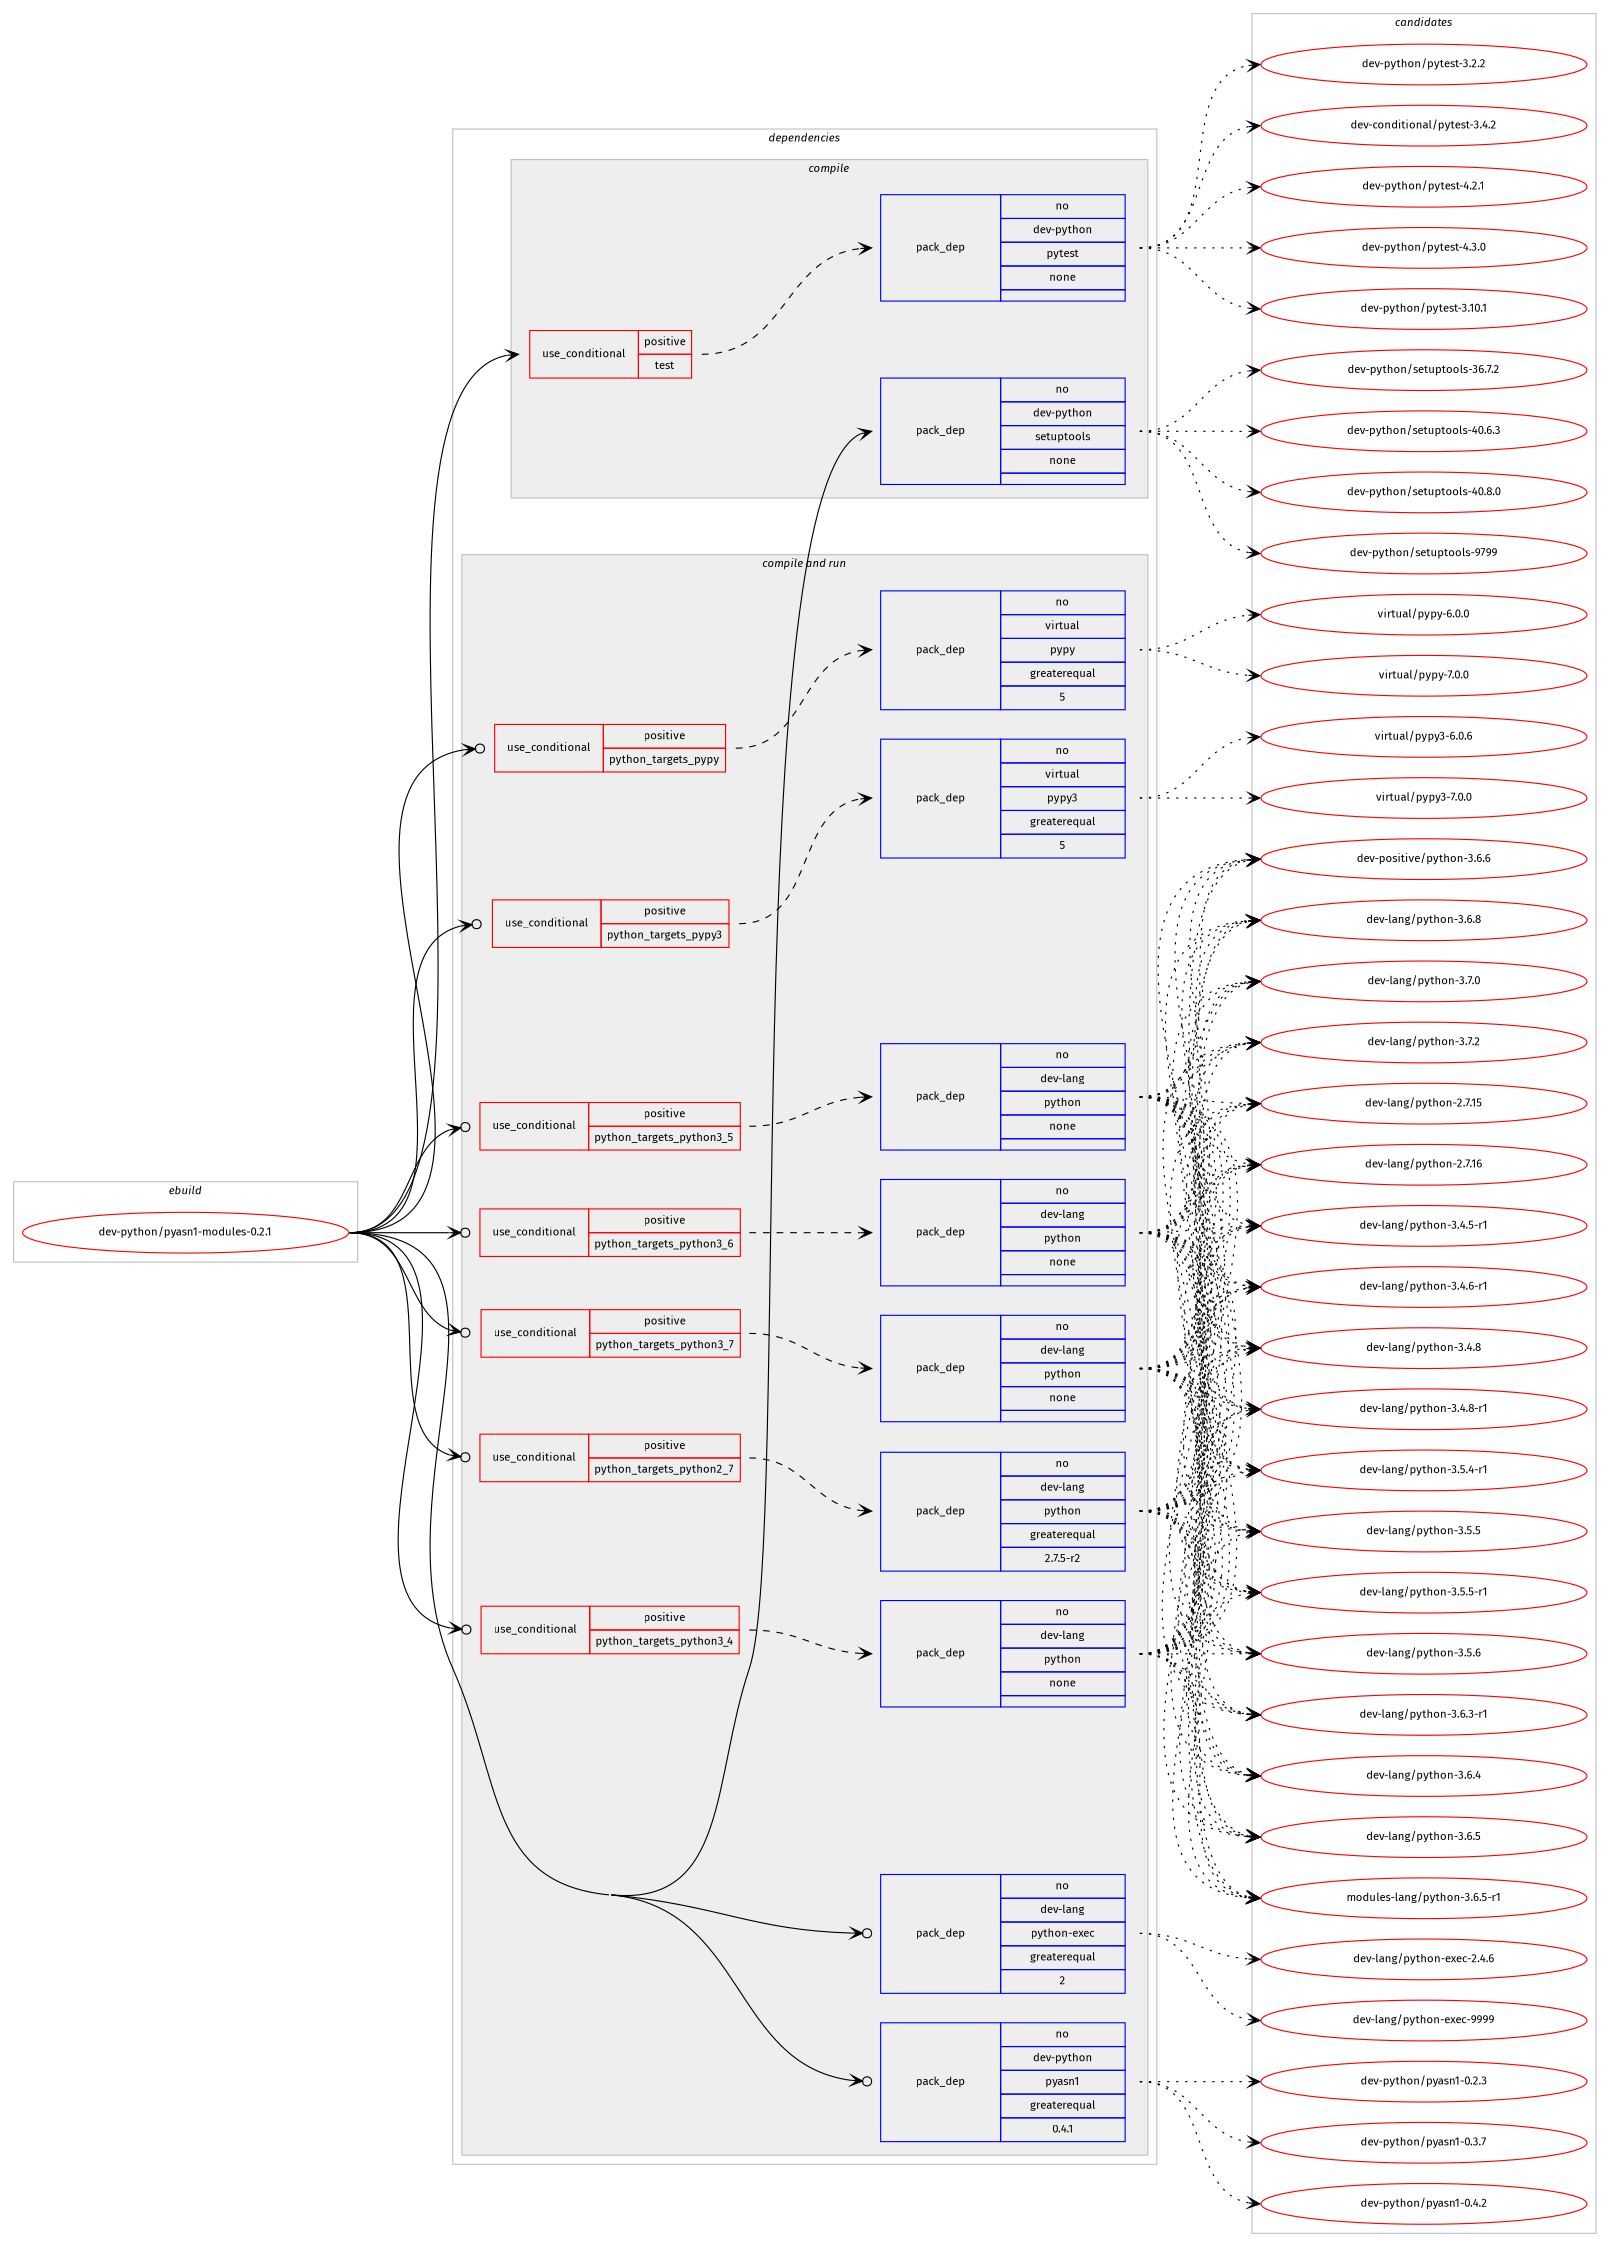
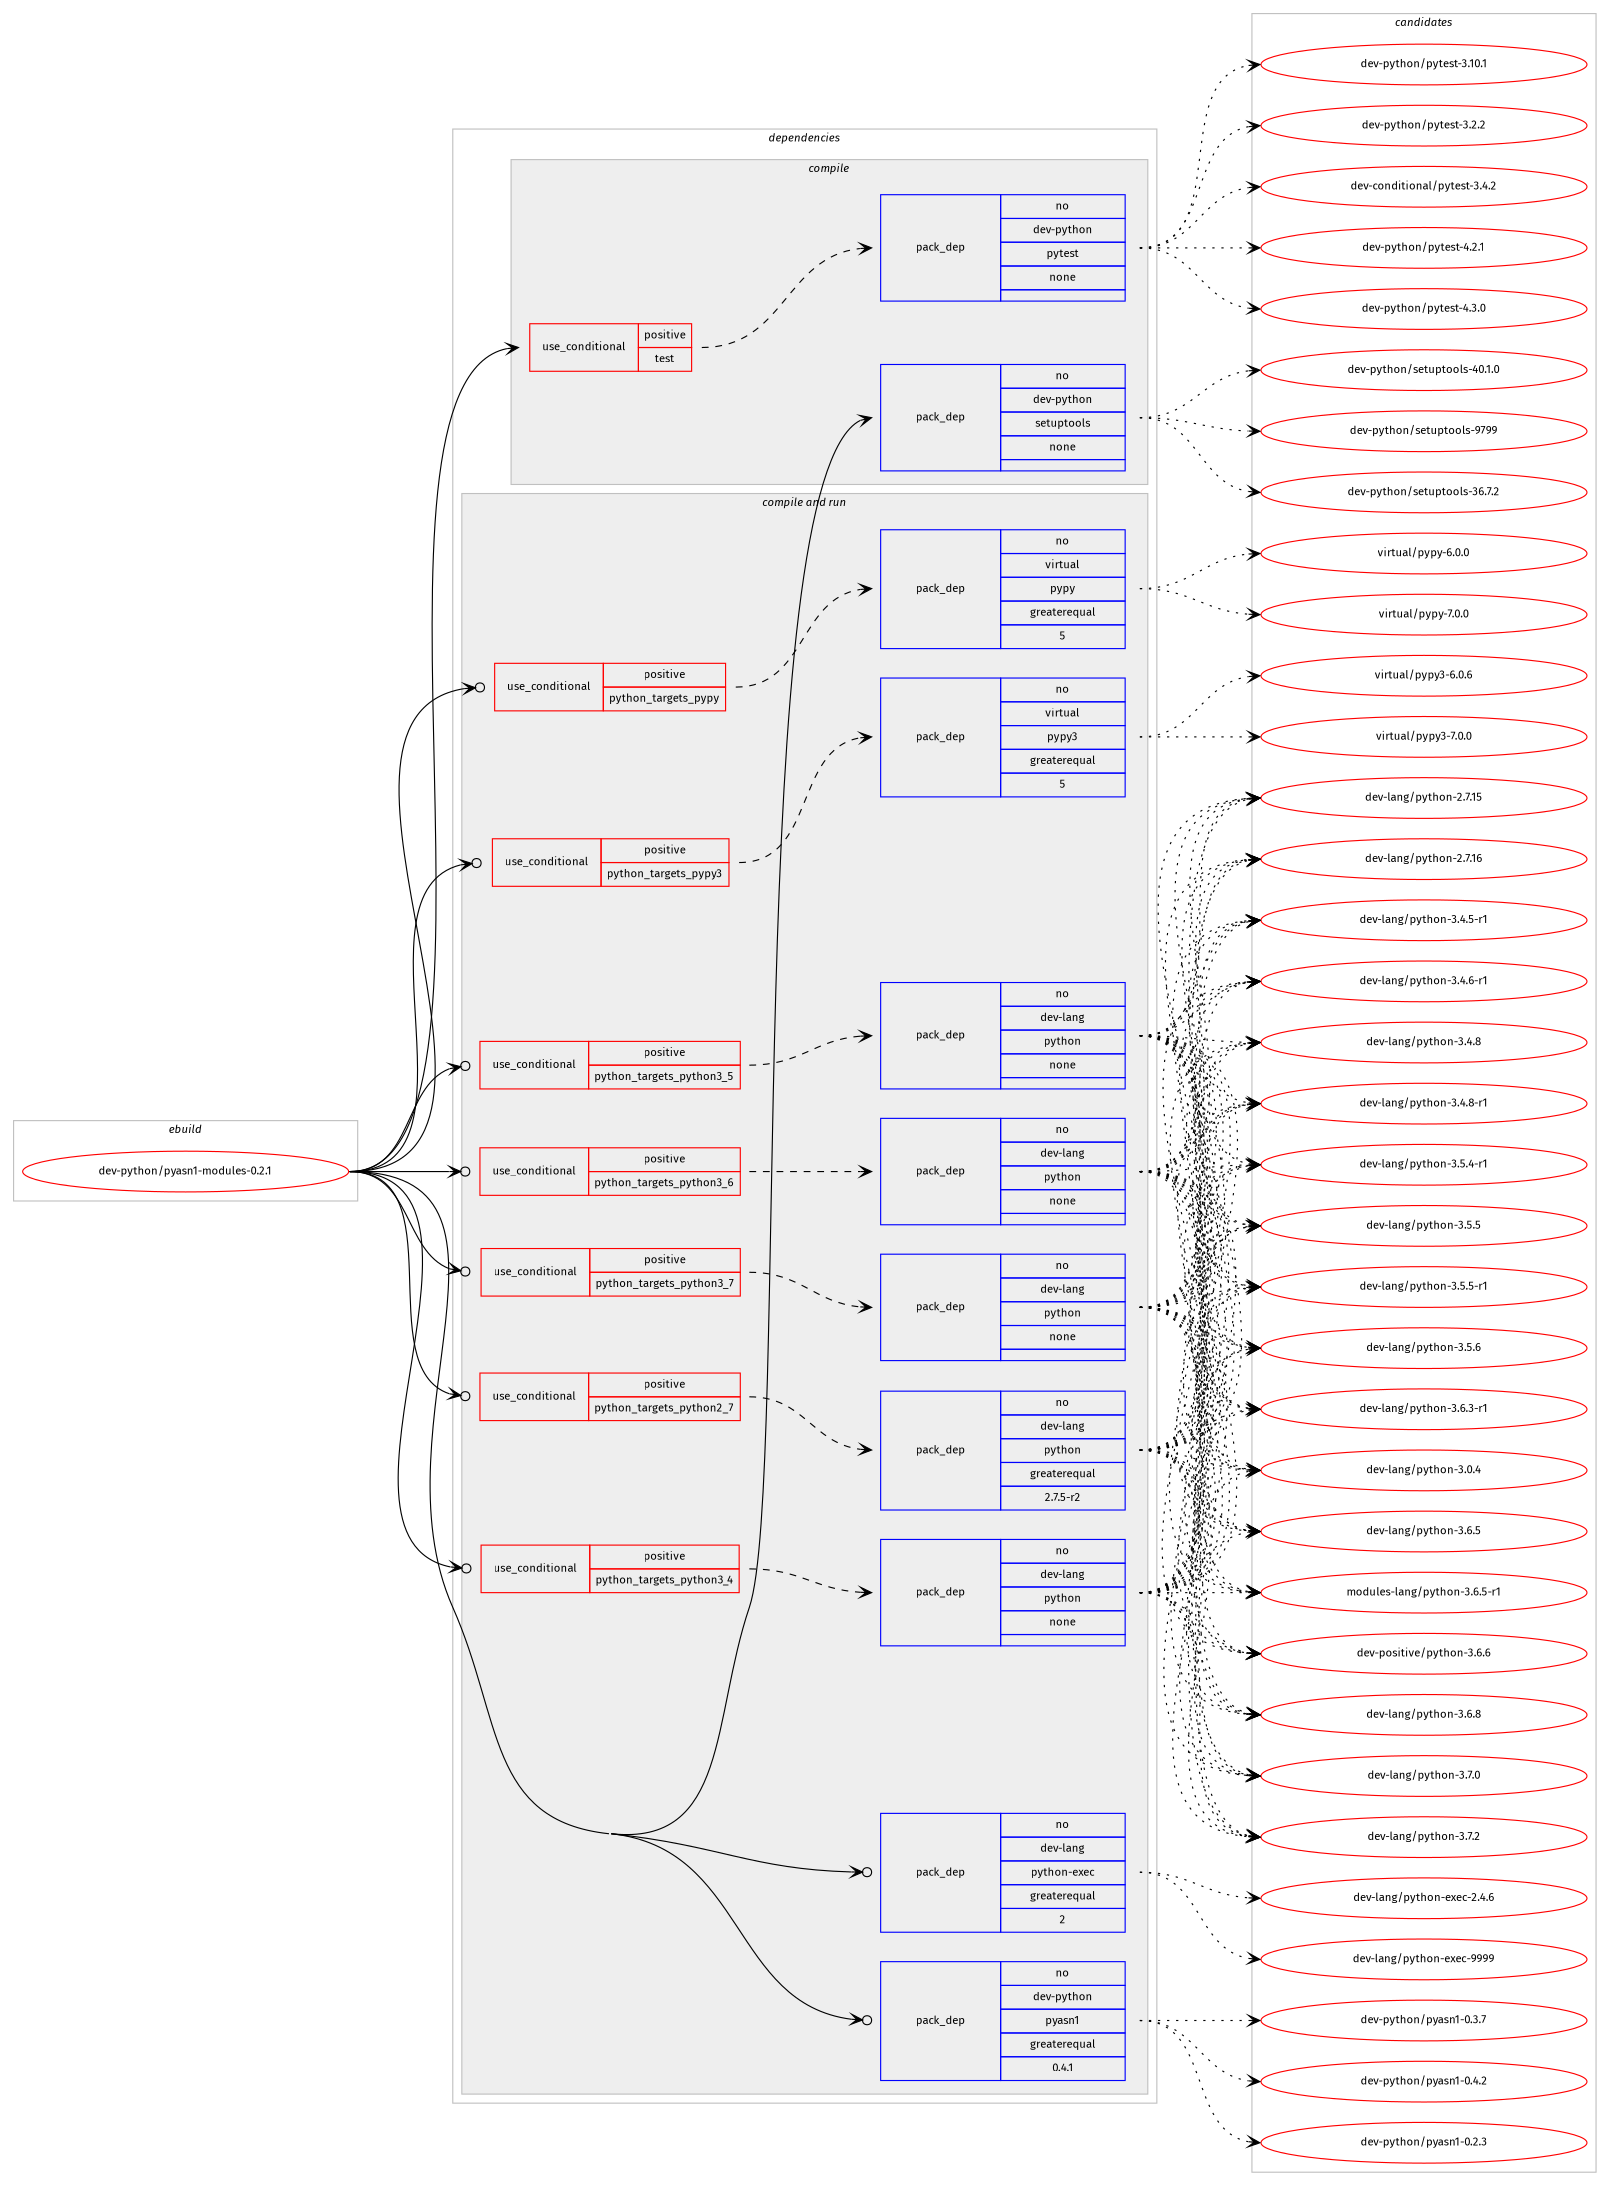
node "dev-python/setuptools-40.6.3": removed
node "dev-python/setuptools-40.8.0": label "dev-python/setuptools-40.8.0" -> "dev-python/setuptools-40.1.0"
node "dev-lang/python-3.6.4": label "dev-lang/python-3.6.4" -> "dev-lang/python-3.0.4"
